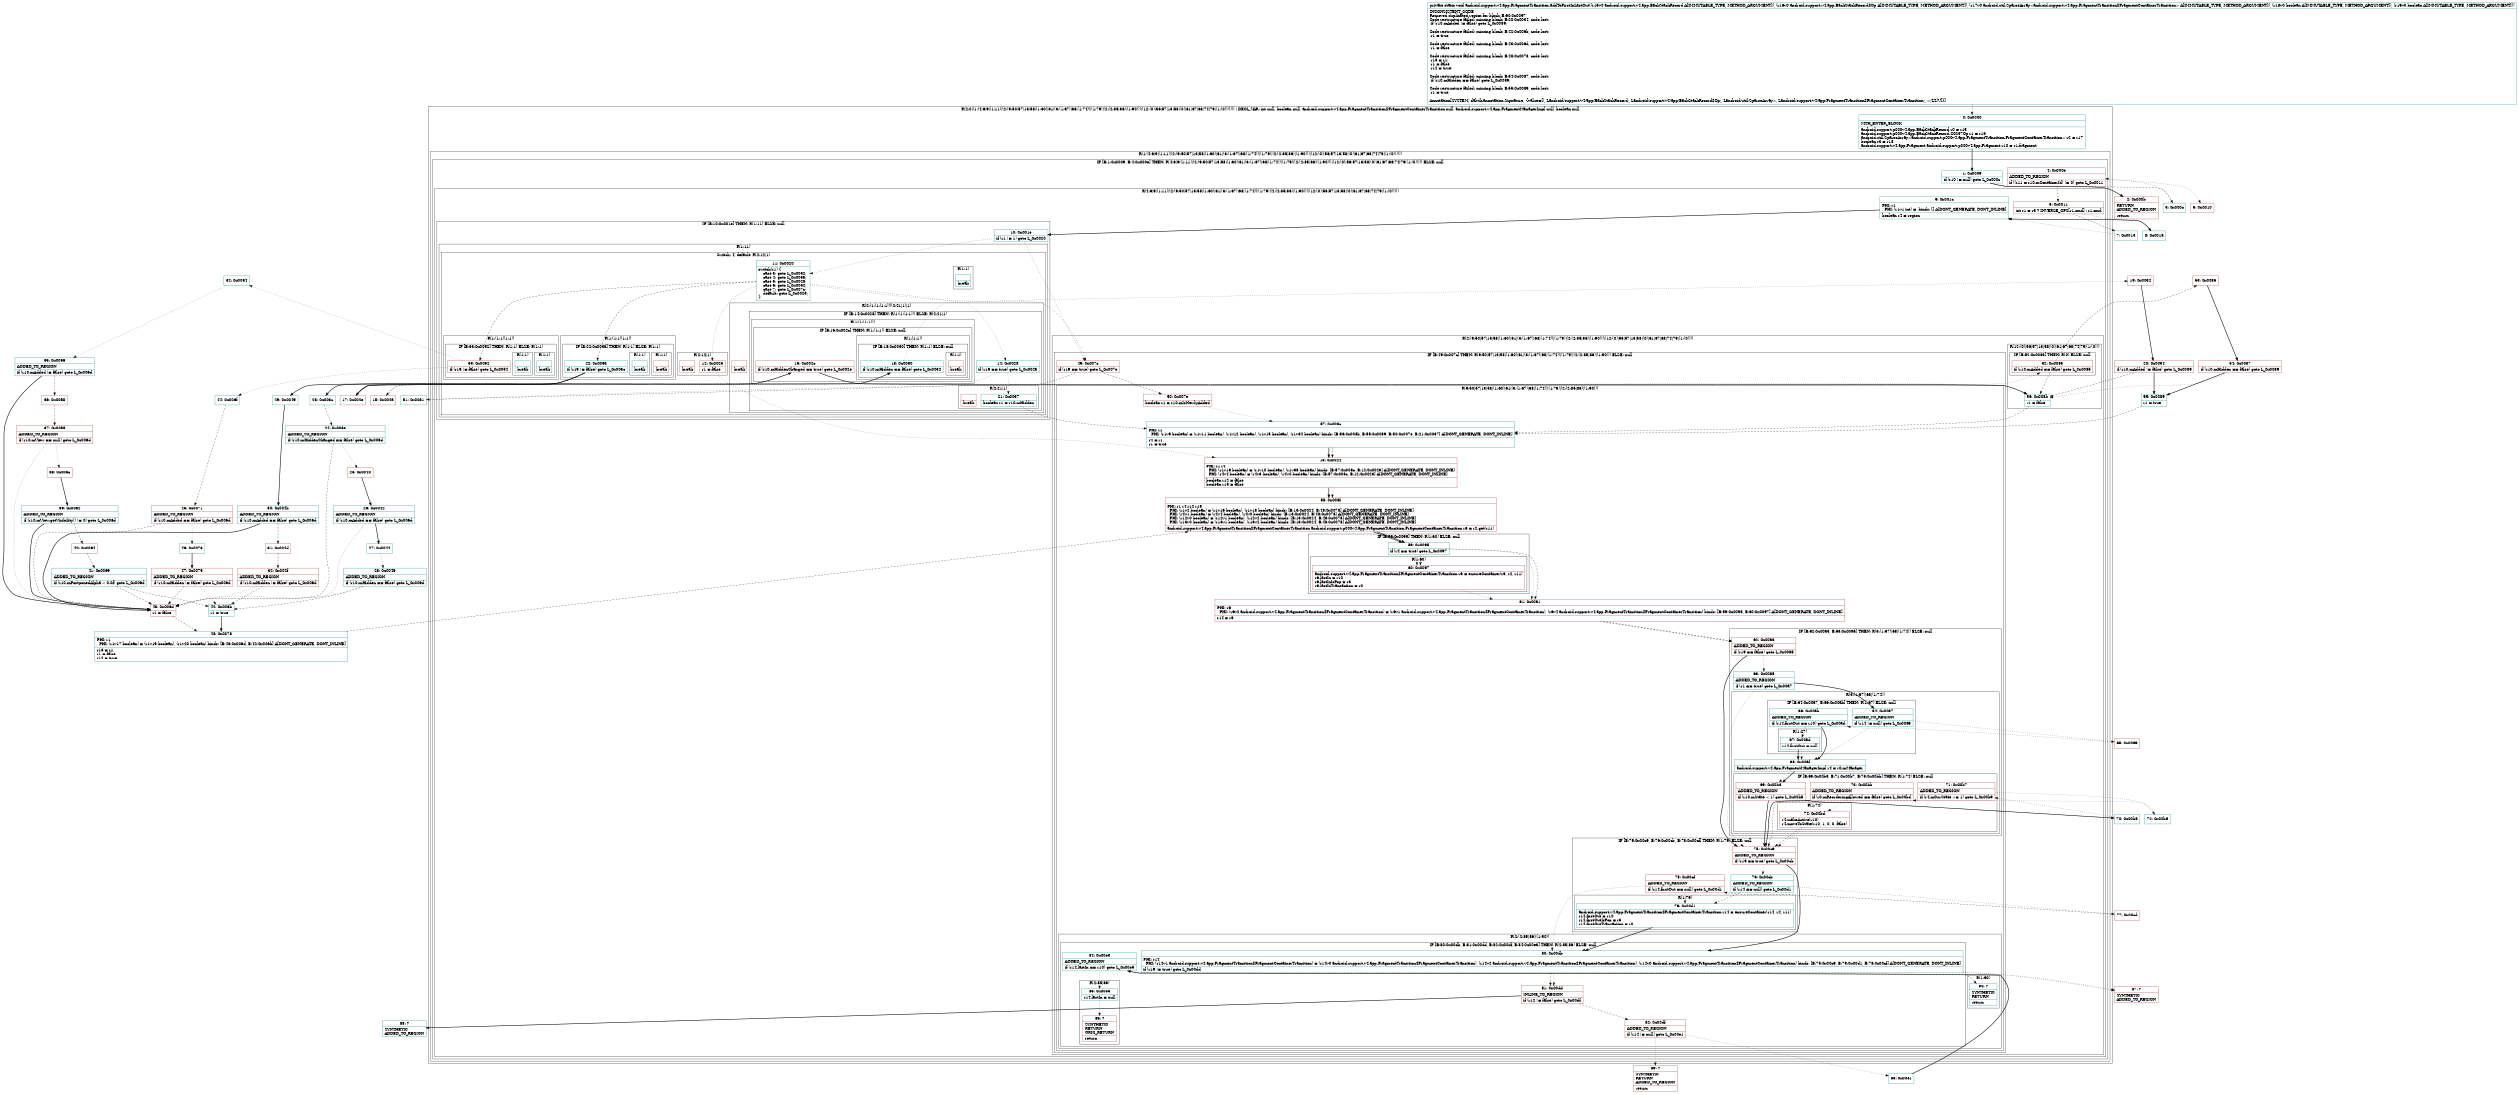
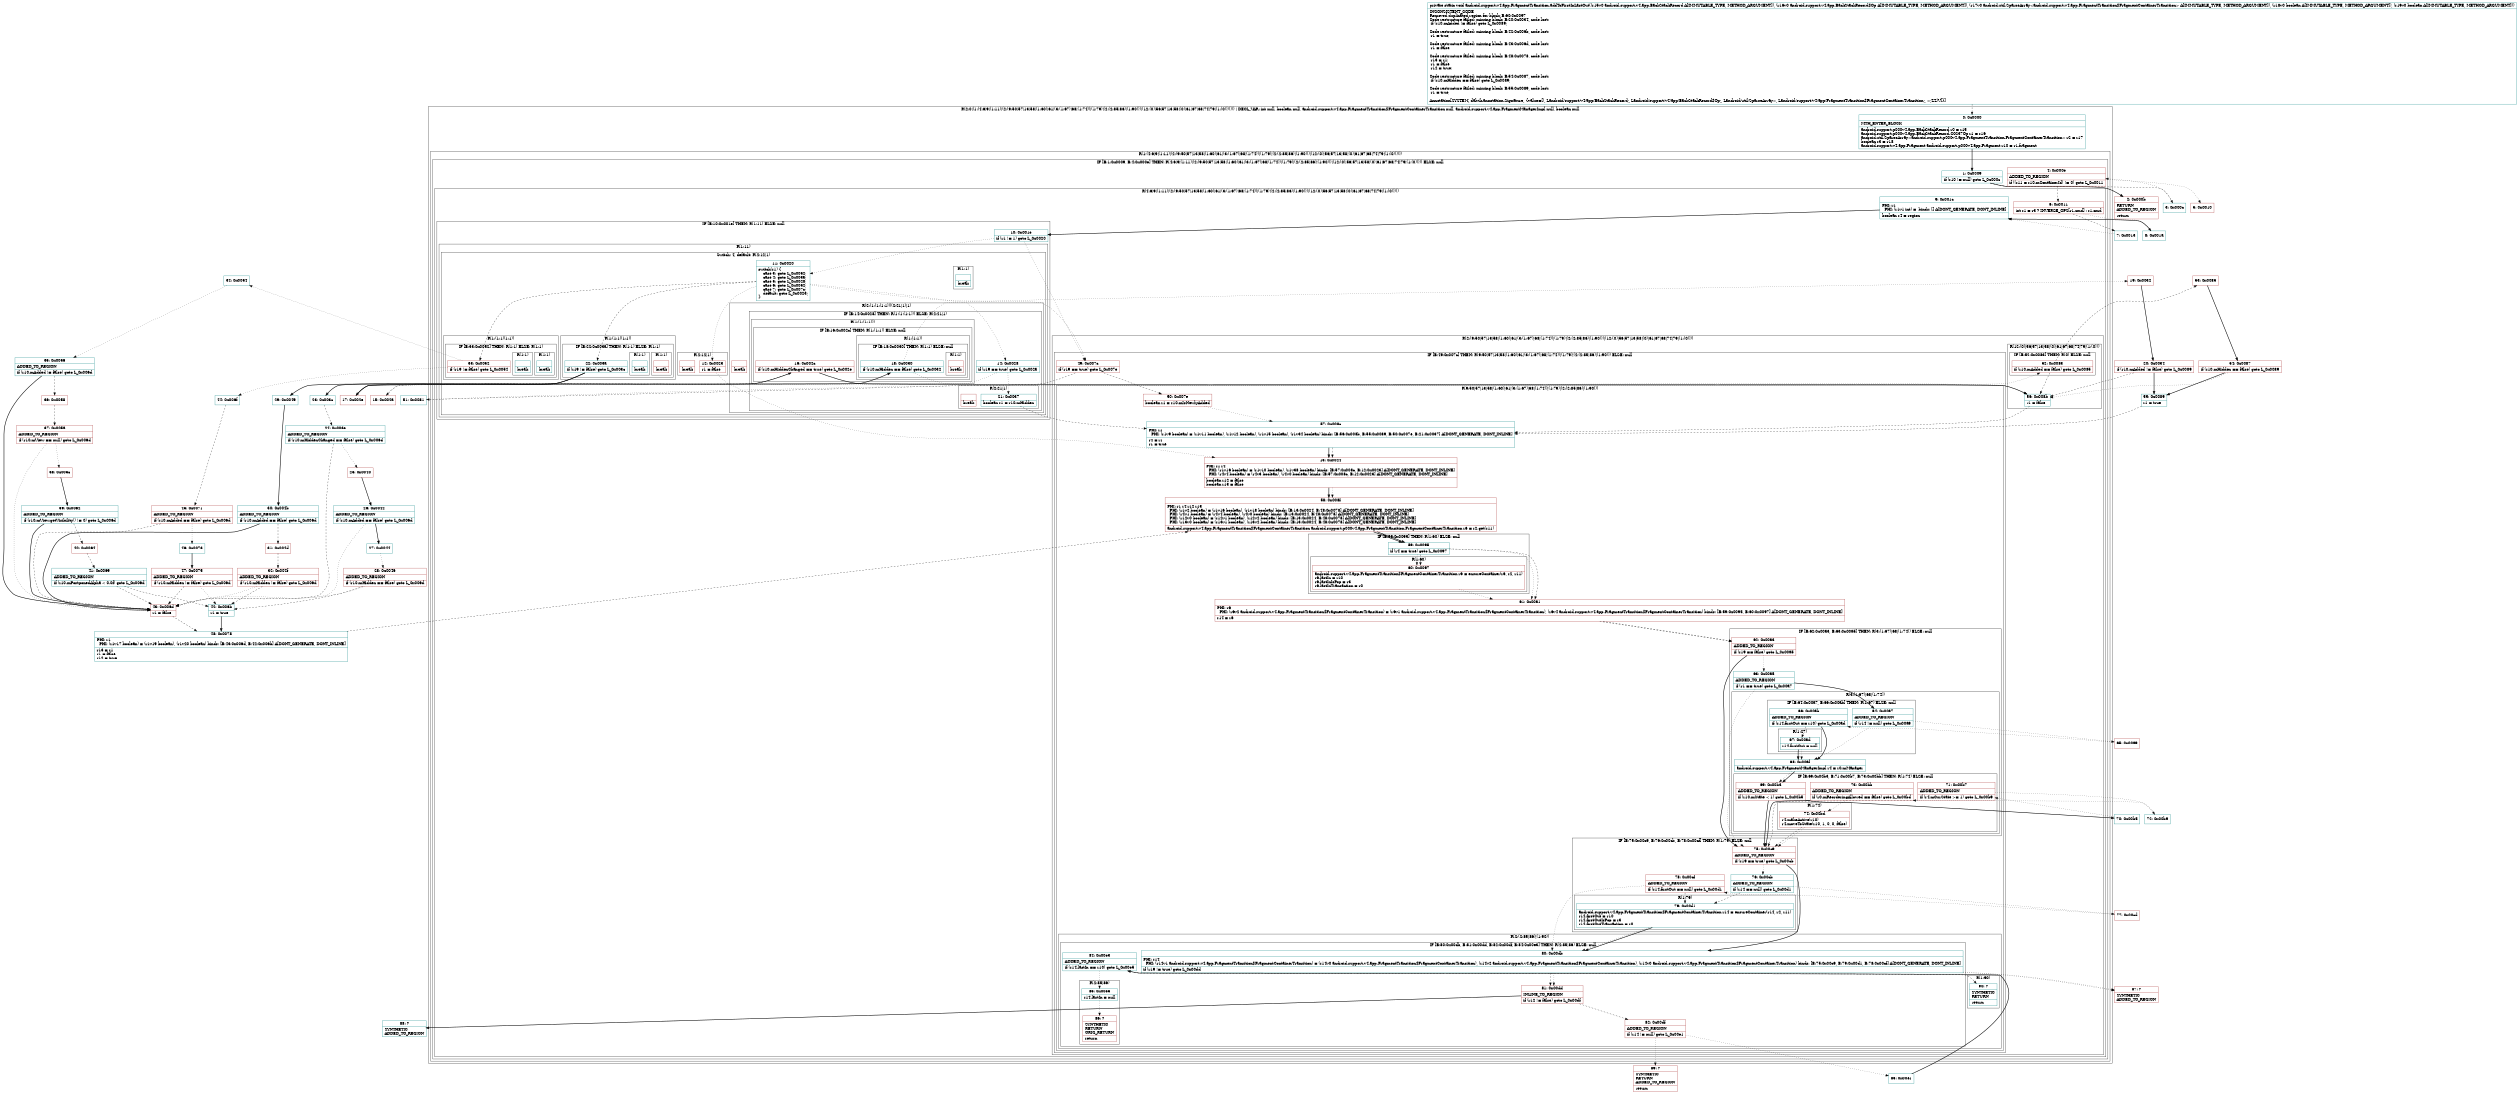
node "28: 0x0046": color teal -> brown
edge "77: 0x00cd" -> "78: 0x00cf": style dashed -> dotted
